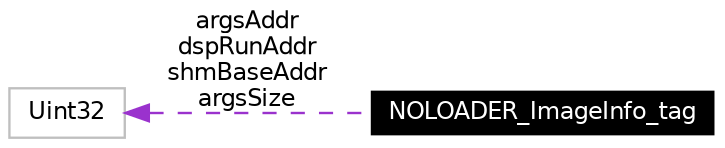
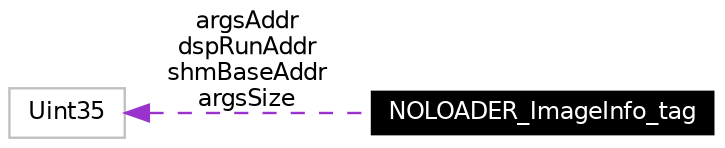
node "Uint32": label "Uint32" -> "Uint35"
